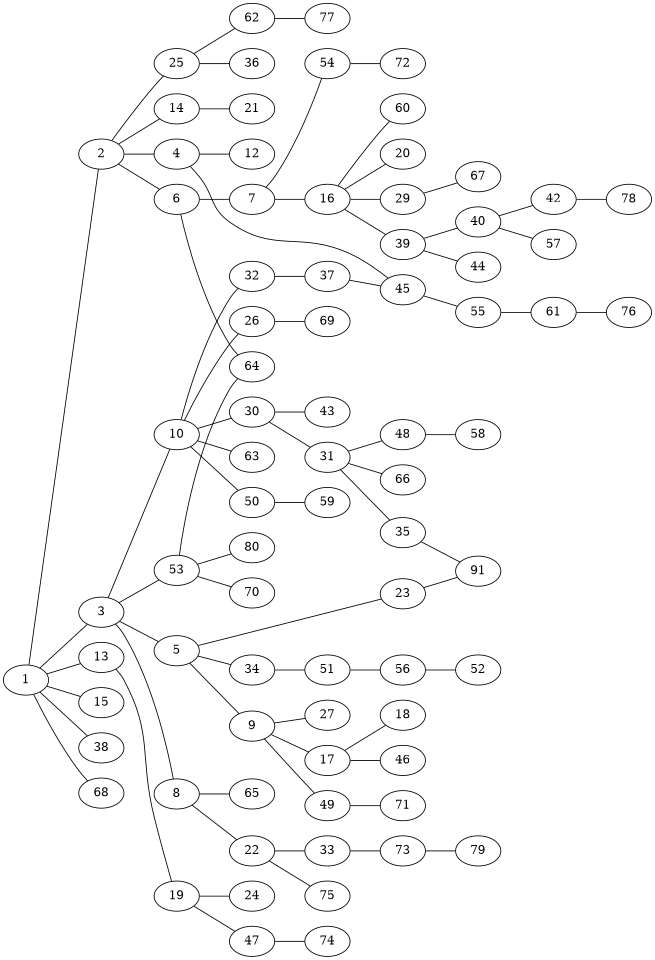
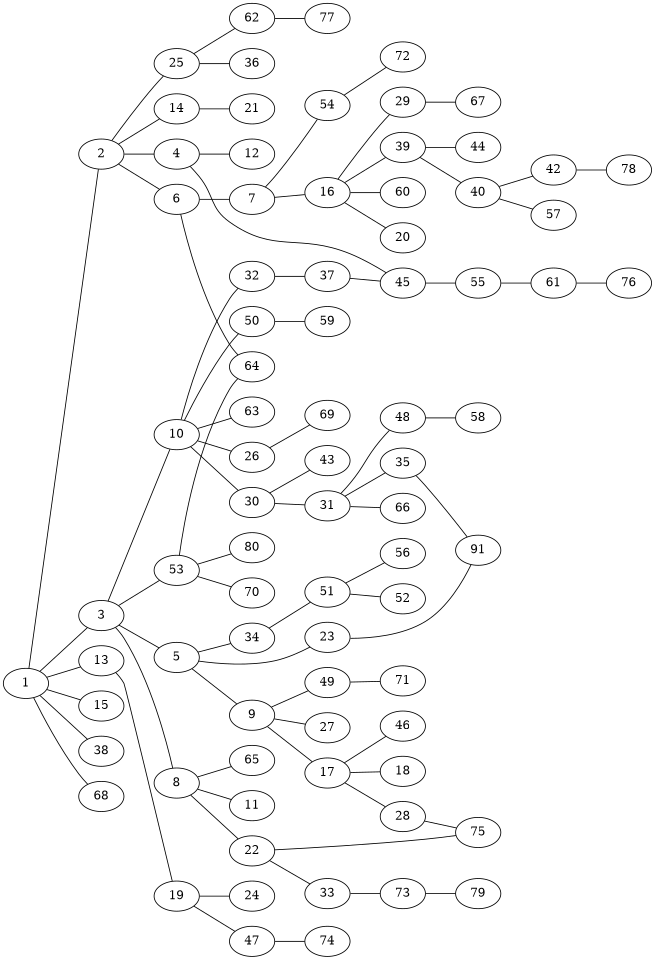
edge "56" -- "52": now "51" -- "52"
node "11": added
node "28": added
